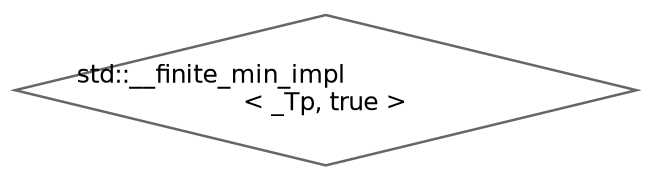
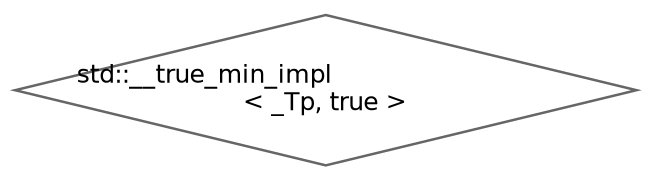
node "std::__finite_min_impl < _Tp, true >": label "std::__finite_min_impl < _Tp, true >" -> "std::__true_min_impl < _Tp, true >"
